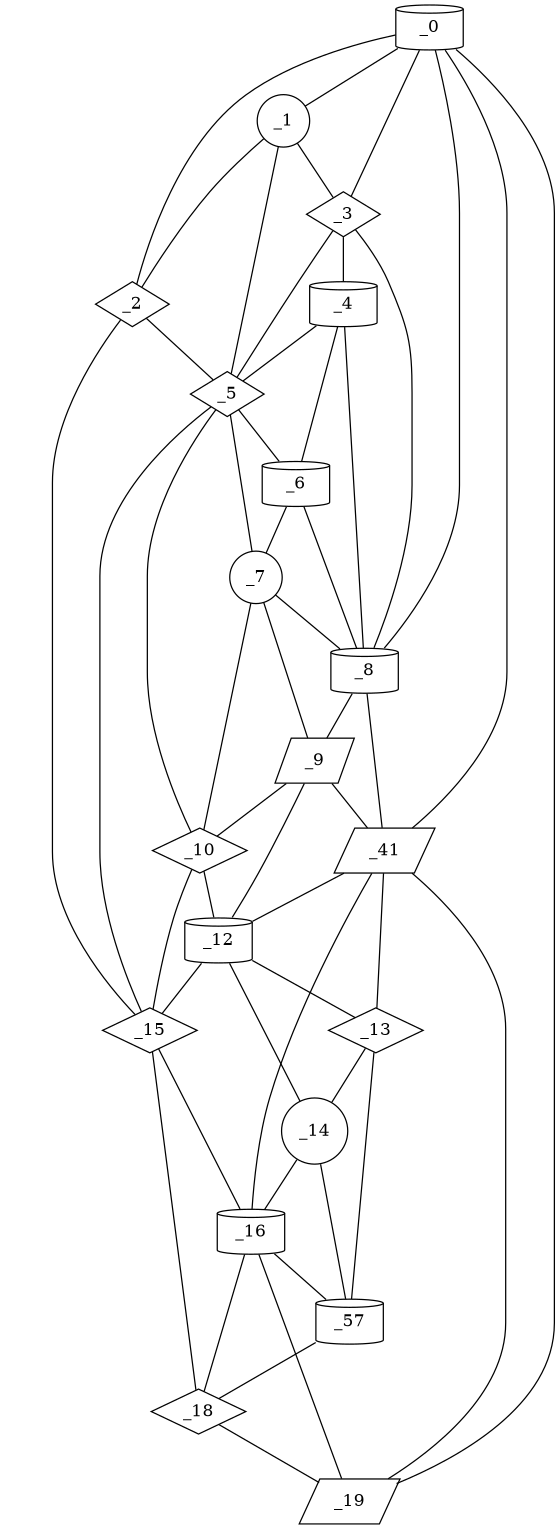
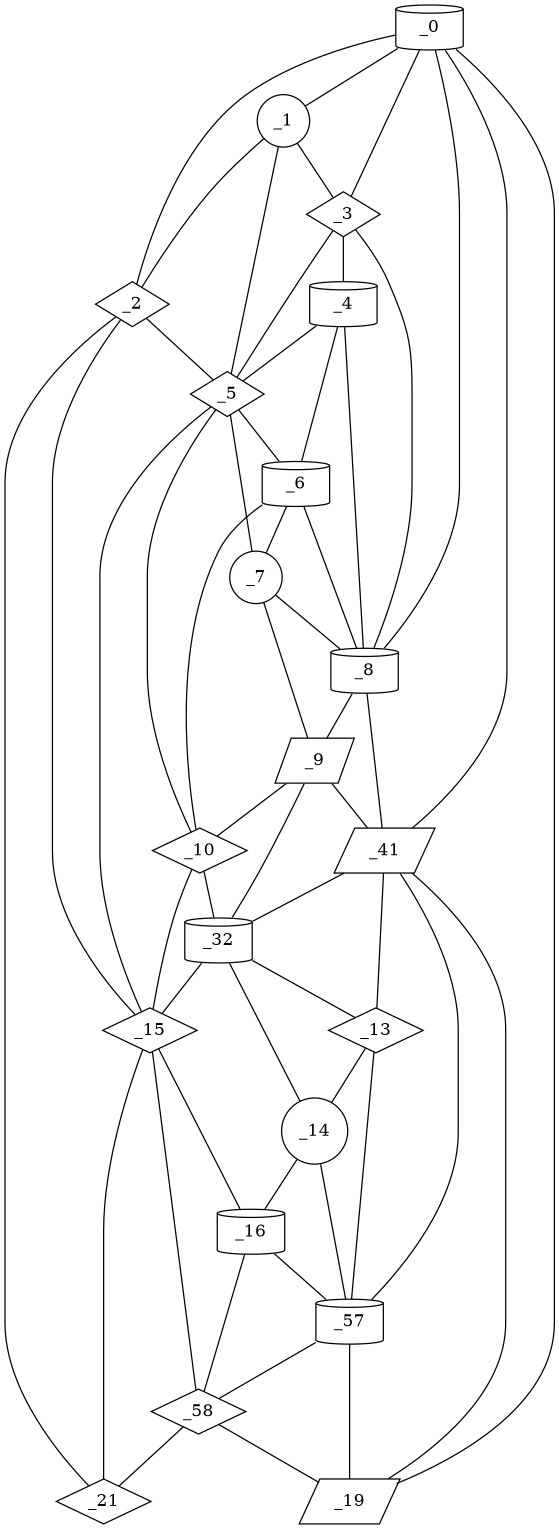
edge "_7" -- "_10": now "_6" -- "_10"
node "_12": label "_12" -> "_32"
edge "_41" -- "_16": now "_41" -- "_57"
edge "_16" -- "_19": now "_57" -- "_19"
node "_18": label "_18" -> "_58"
node "_21": added
